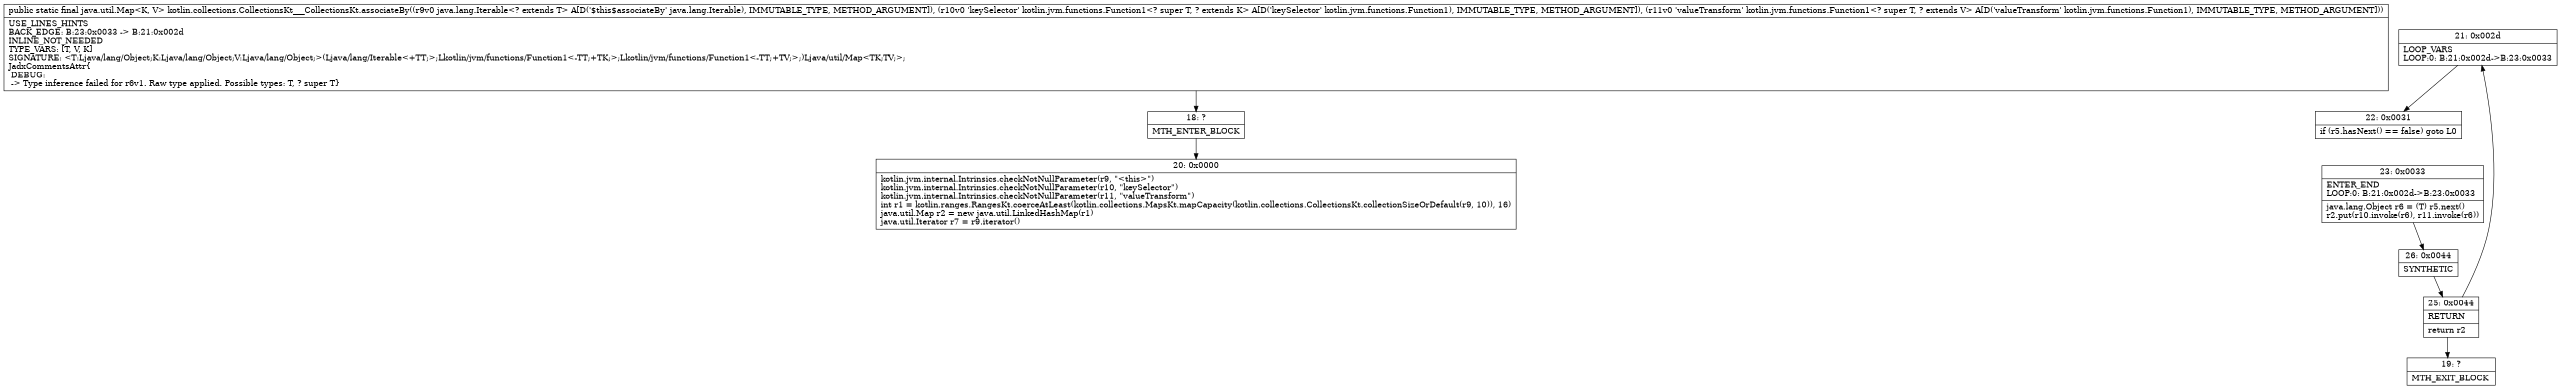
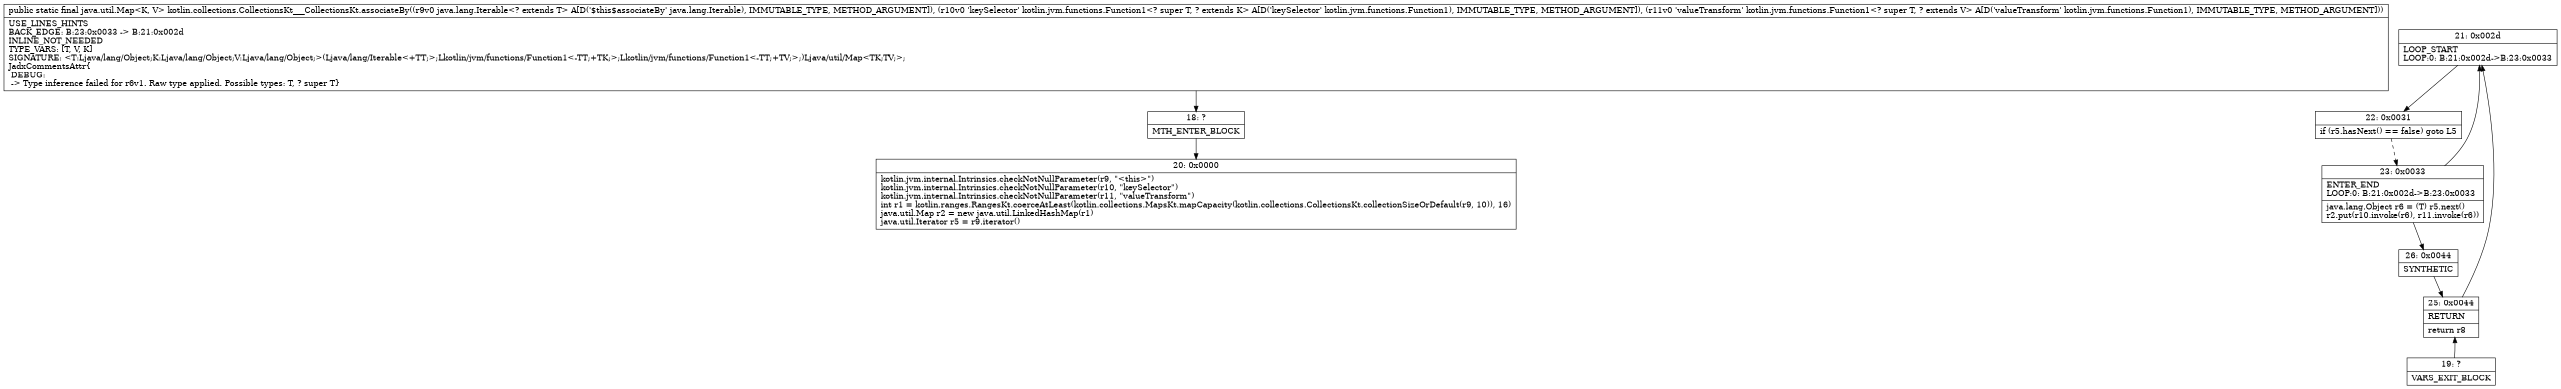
node "21: 0x002d": text "LOOP_VARS" -> "LOOP_START"
edge "23: 0x0033" -> "21: 0x002d": added
node "22: 0x0031": text "if (r5.hasNext() == false) goto L0" -> "if (r5.hasNext() == false) goto L5"
edge "22: 0x0031" -> "23: 0x0033": added
node "20: 0x0000": text "java.util.Iterator r7 = r9.iterator()" -> "java.util.Iterator r5 = r9.iterator()"
node "25: 0x0044": text "return r2" -> "return r8"
edge "25: 0x0044" -> "19: ?": reversed
node "19: ?": text "MTH_EXIT_BLOCK" -> "VARS_EXIT_BLOCK"
